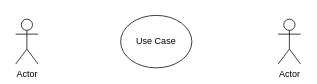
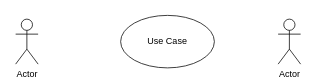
node "Use Case": size 71x53 -> 94x53
